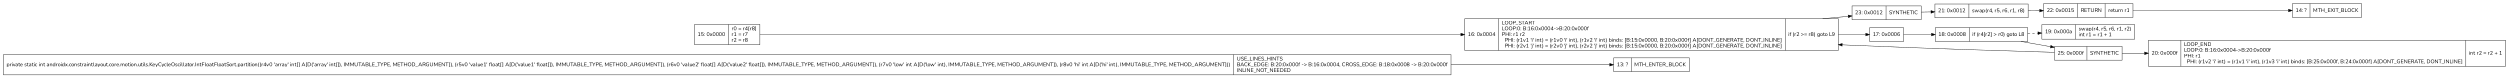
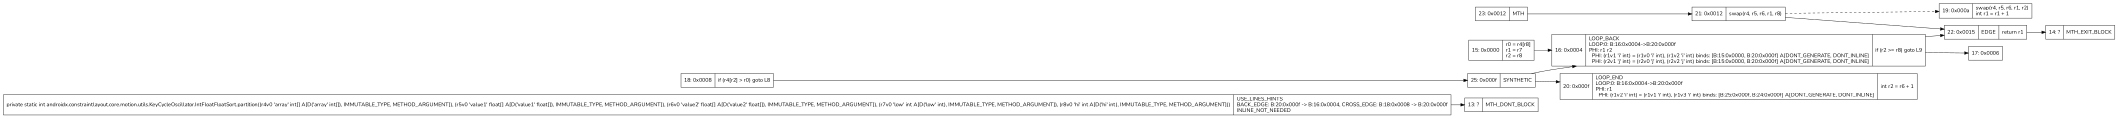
node "22: 0x0015": text "RETURN" -> "EDGE"
node "23: 0x0012": text "SYNTHETIC" -> "MTH"
edge "16: 0x0004" -> "23: 0x0012": now "16: 0x0004" -> "22: 0x0015"
node "16: 0x0004": text "LOOP_START" -> "LOOP_BACK"
edge "18: 0x0008" -> "19: 0x000a": now "21: 0x0012" -> "19: 0x000a"
edge "17: 0x0006" -> "18: 0x0008": removed
node "20: 0x000f": text "int r2 = r2 + 1" -> "int r2 = r6 + 1"
node "13: ?": text "MTH_ENTER_BLOCK" -> "MTH_DONT_BLOCK"
